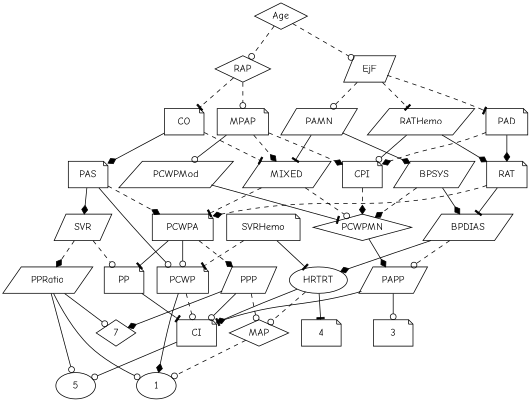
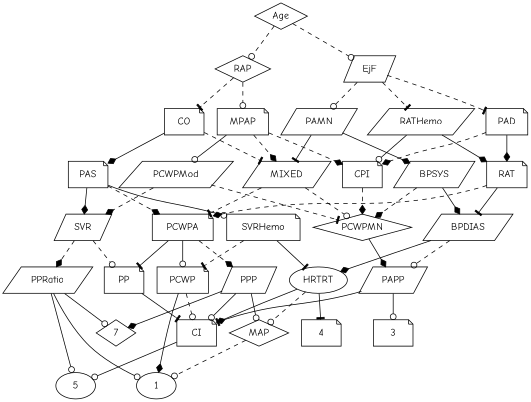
edge "PCWPMod" -> "PCWPMN": style solid -> dashed
edge "PCWPMod" -> "SVR": added
edge "PAS" -> "PCWP": now "PAS" -> "SVRHemo"
edge "PPP" -> "MAP": style dashed -> solid
